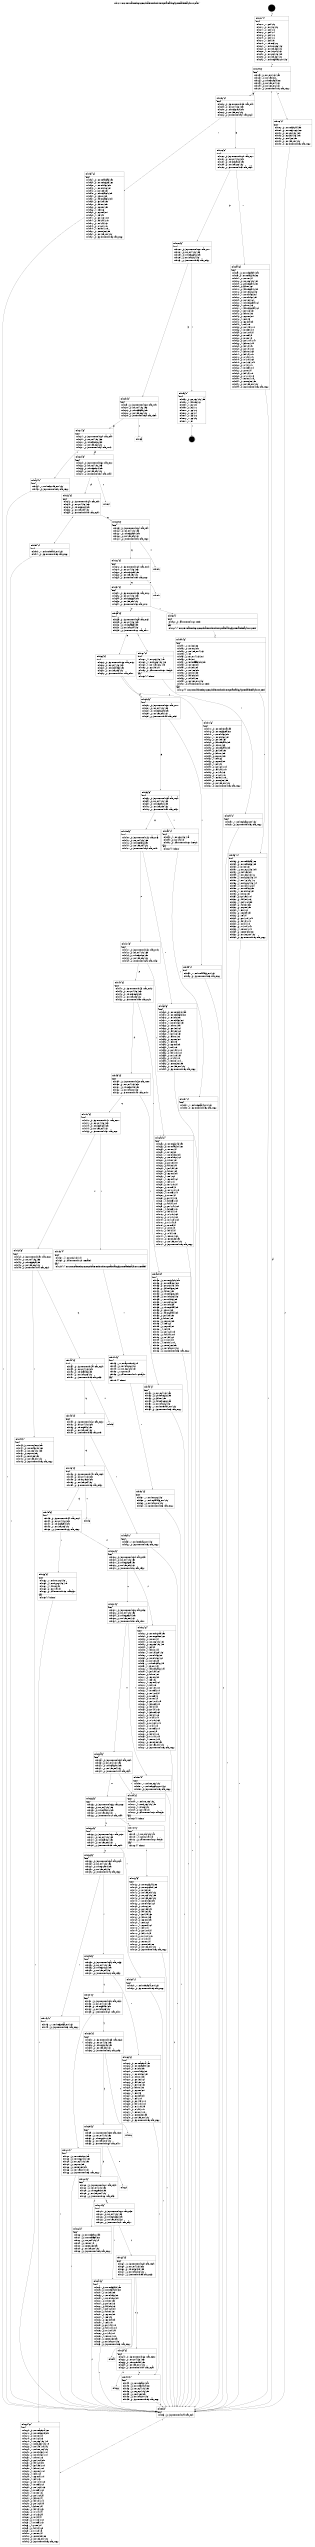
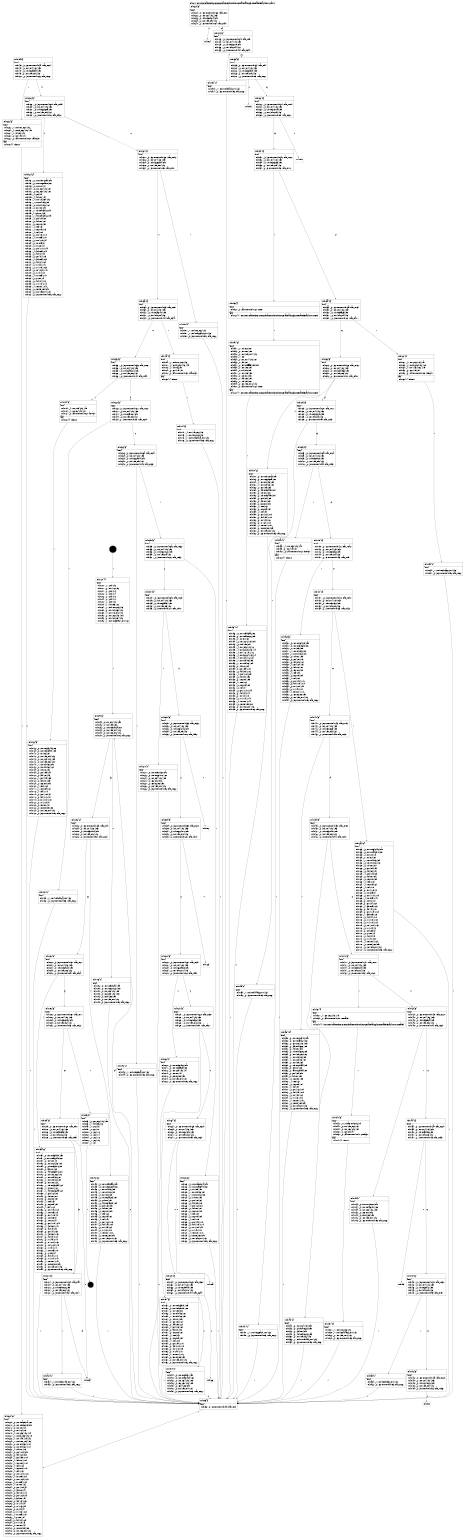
node "0x4017d1 [23]": added
edge "0x401314 [25]" -> "0x40132d [25]": now "0x401314 [25]" -> "0x401e5a"
edge "0x4014d6 [25]" -> "0x4014ef [25]": removed, label "15"
edge "0x401803 [83]" -> "0x401919 [27]": now "0x401803 [83]" -> "0x401ef6 [5]"
